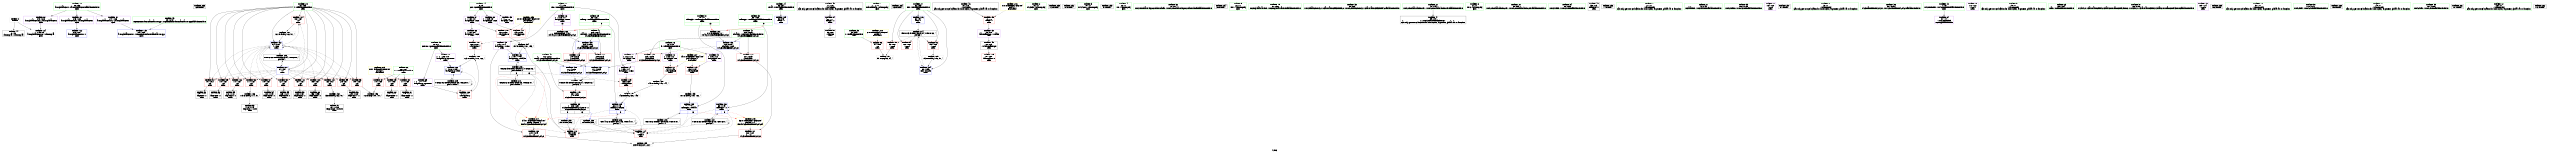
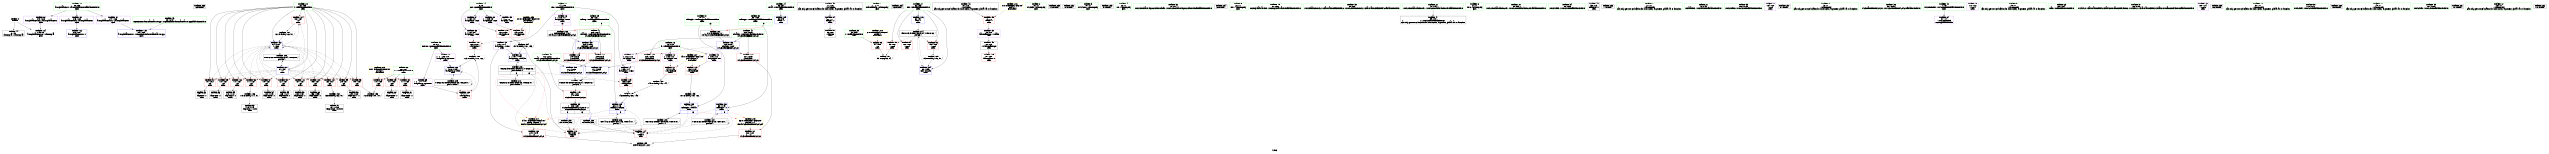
edge "NodeID: 67" -> "NodeID: 66": now "NodeID: 14" -> "NodeID: 66"
